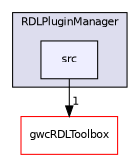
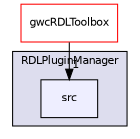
edge "src" -> "gwcRDLToolbox": reversed
